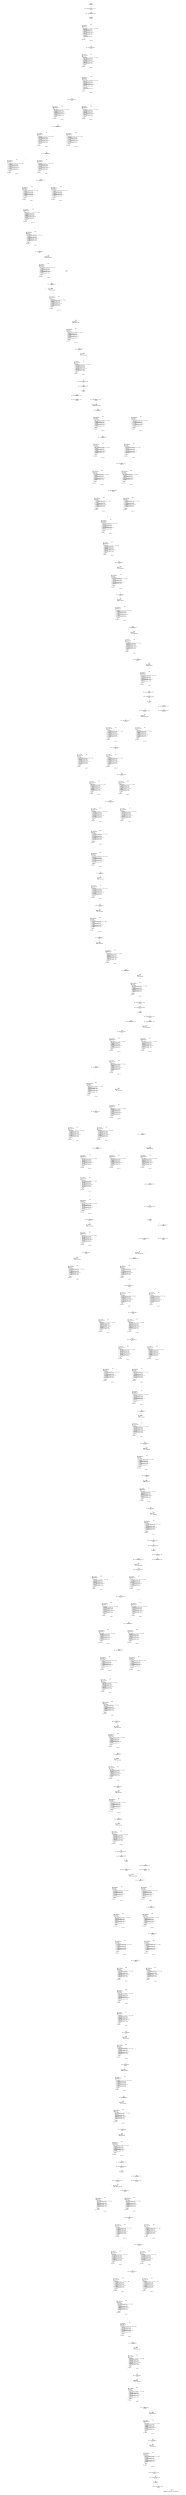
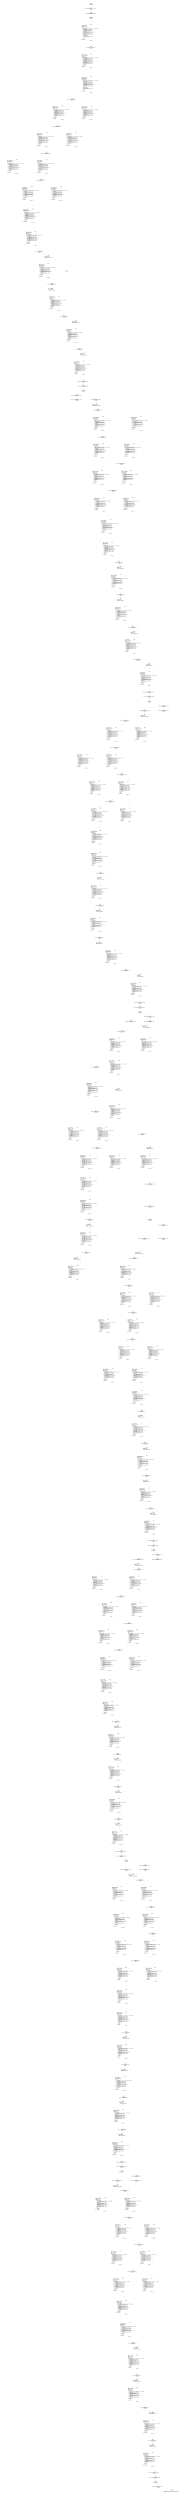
node "Node107 module = nn.SpatialUpSamplingNearest reverseMap = {}": added
